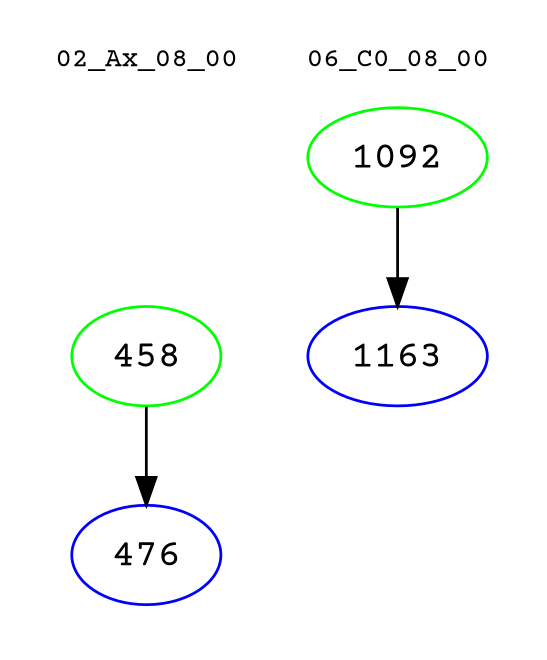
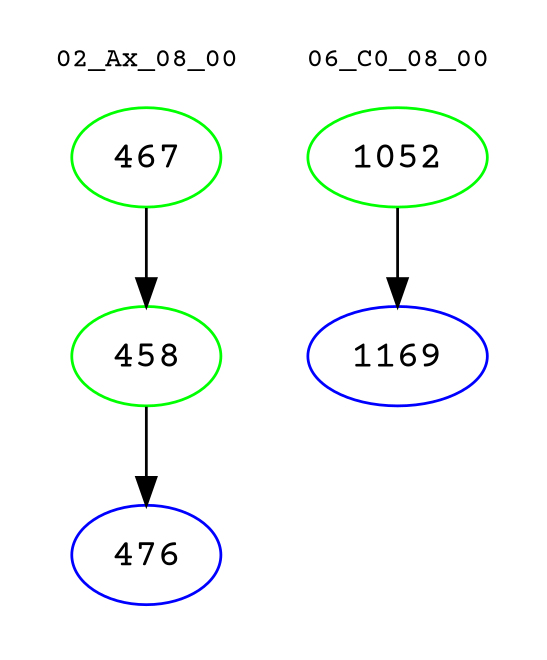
node "467": added
node "1092": label "1092" -> "1052"
node "1163": label "1163" -> "1169"
